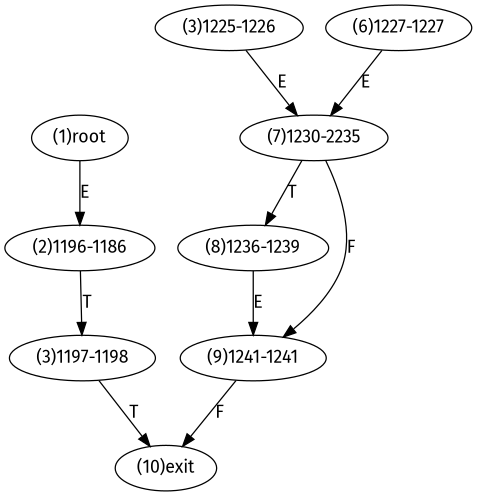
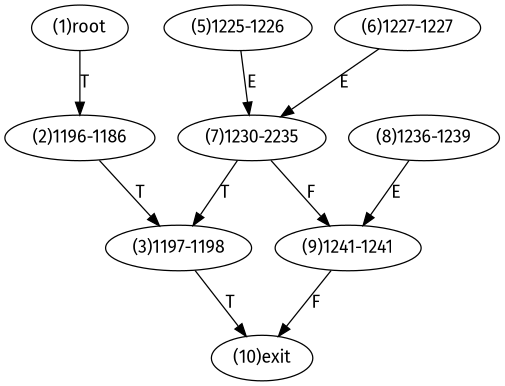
node "(3)1225-1226": label "(3)1225-1226" -> "(5)1225-1226"
edge "(7)1230-2235" -> "(8)1236-1239": now "(7)1230-2235" -> "(3)1197-1198"
edge "(1)root" -> "(2)1196-1186": label "E" -> "T"
